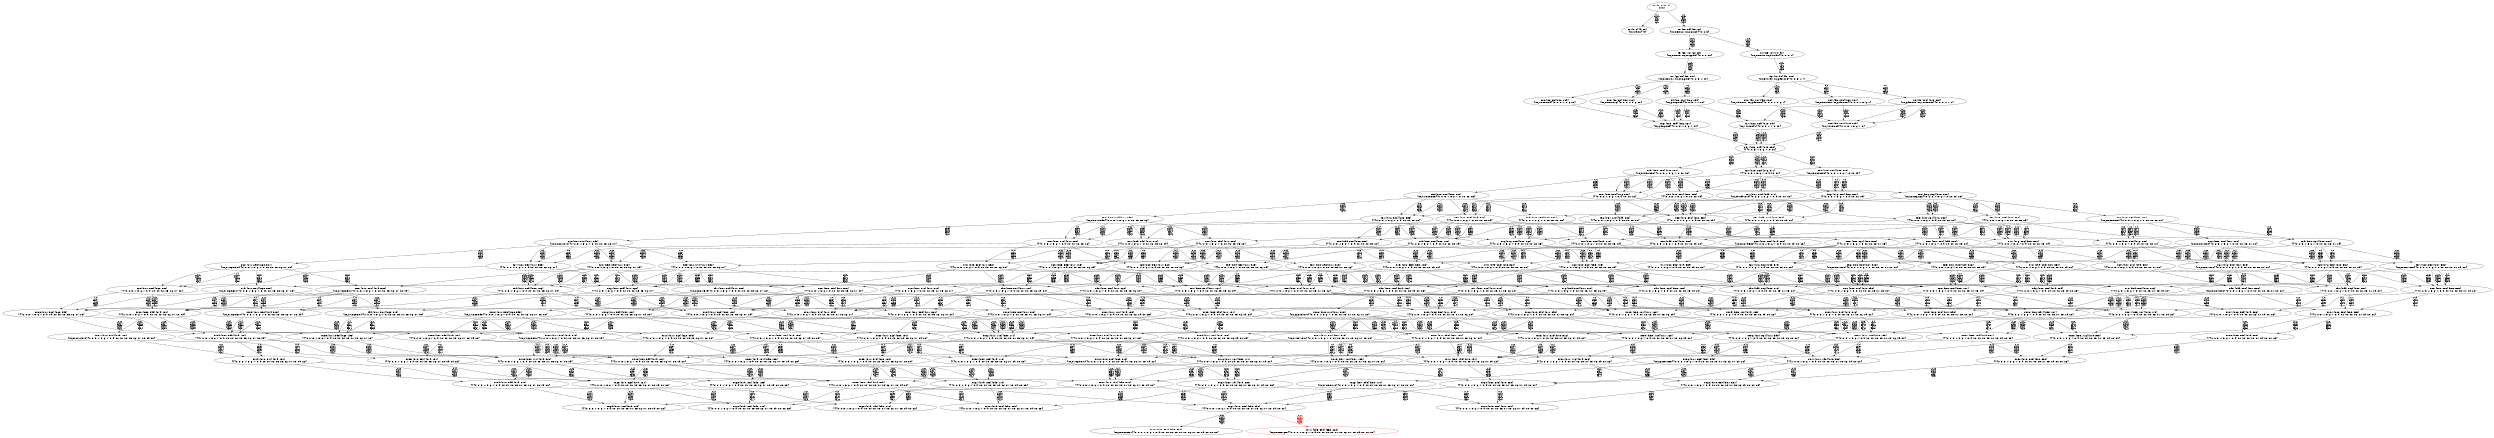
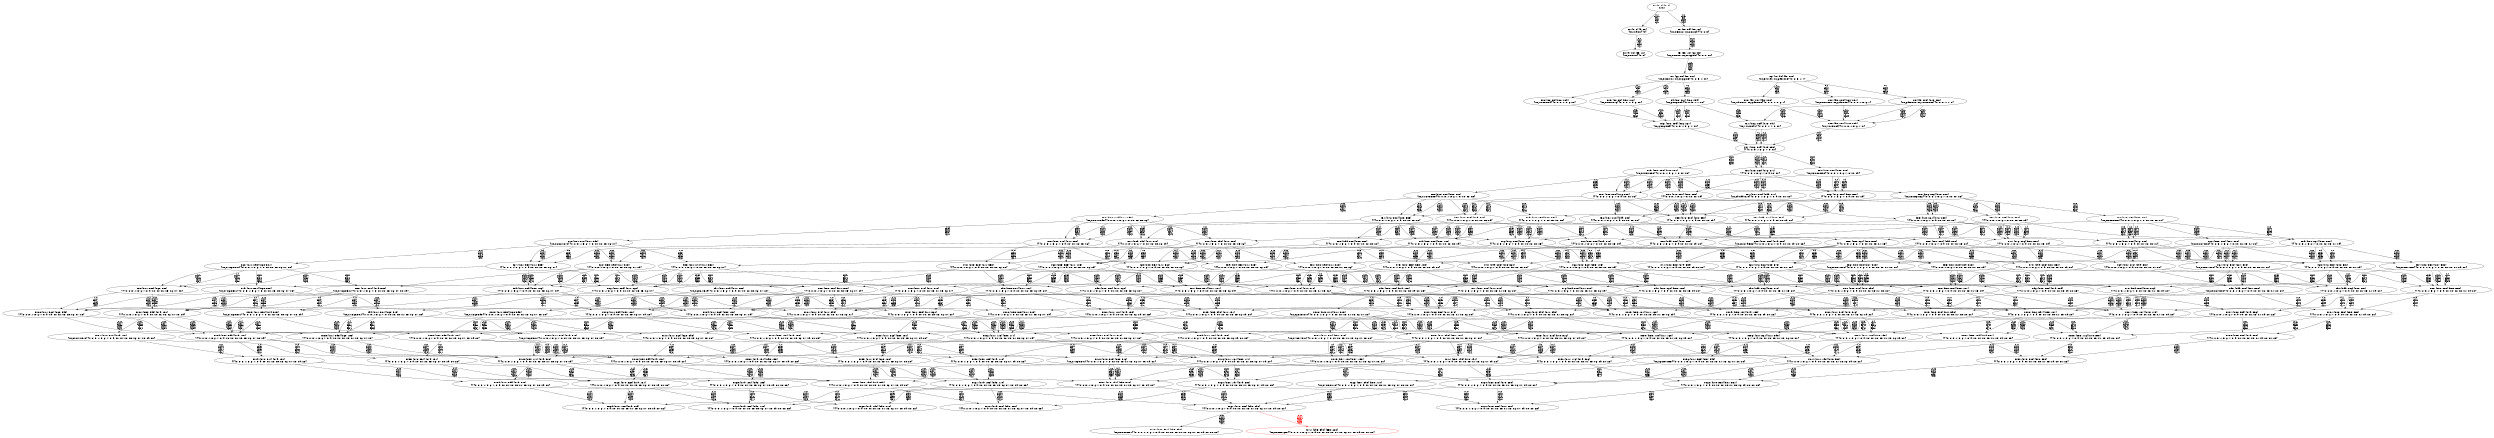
node "S2: [9, 12] [33, 42] {T0J1:33-42}{1, 2}": added
node "S4: [33, 42] [71, 91] {T0J1:33-42, T0J3:71-91}{1, 2, 3, 4}": removed
